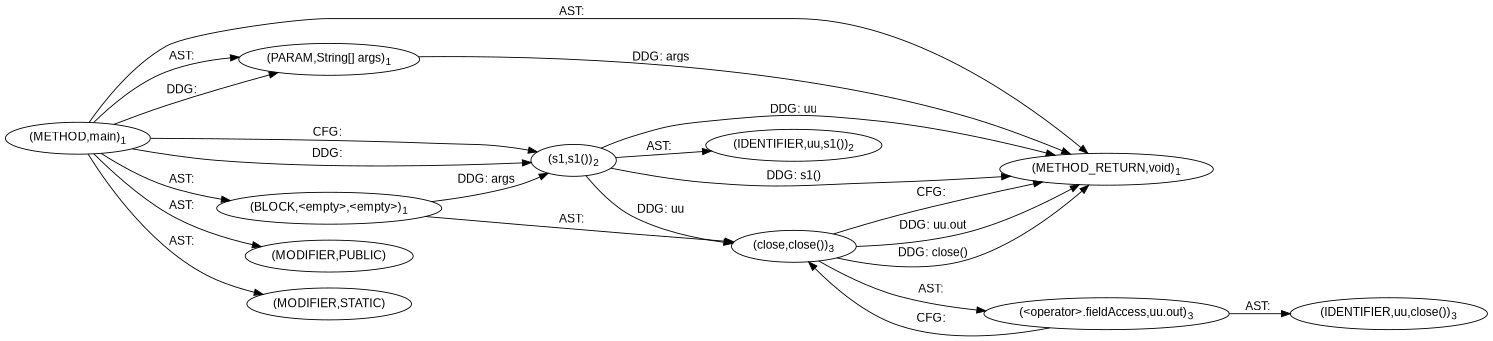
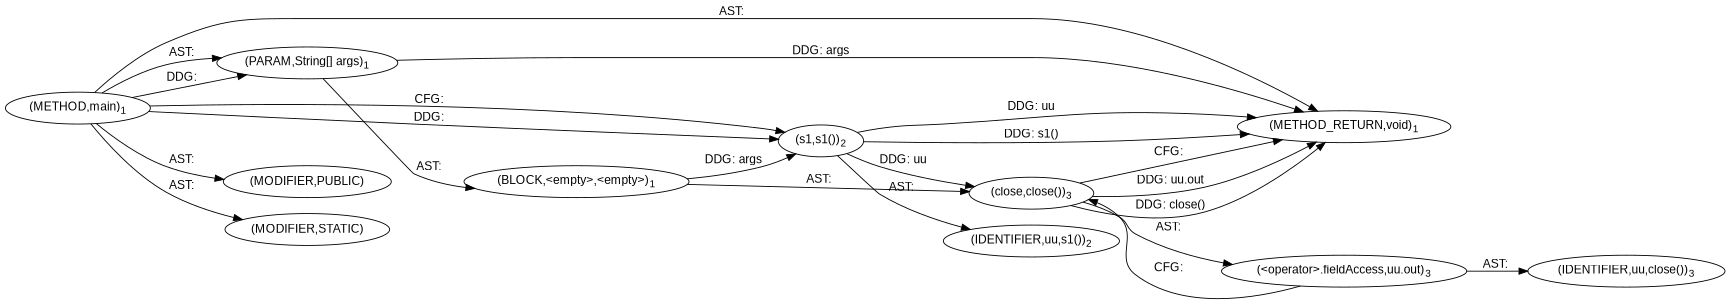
edge "(METHOD,main)" -> "(BLOCK,<empty>,<empty>)": now "(PARAM,String[] args)" -> "(BLOCK,<empty>,<empty>)"
